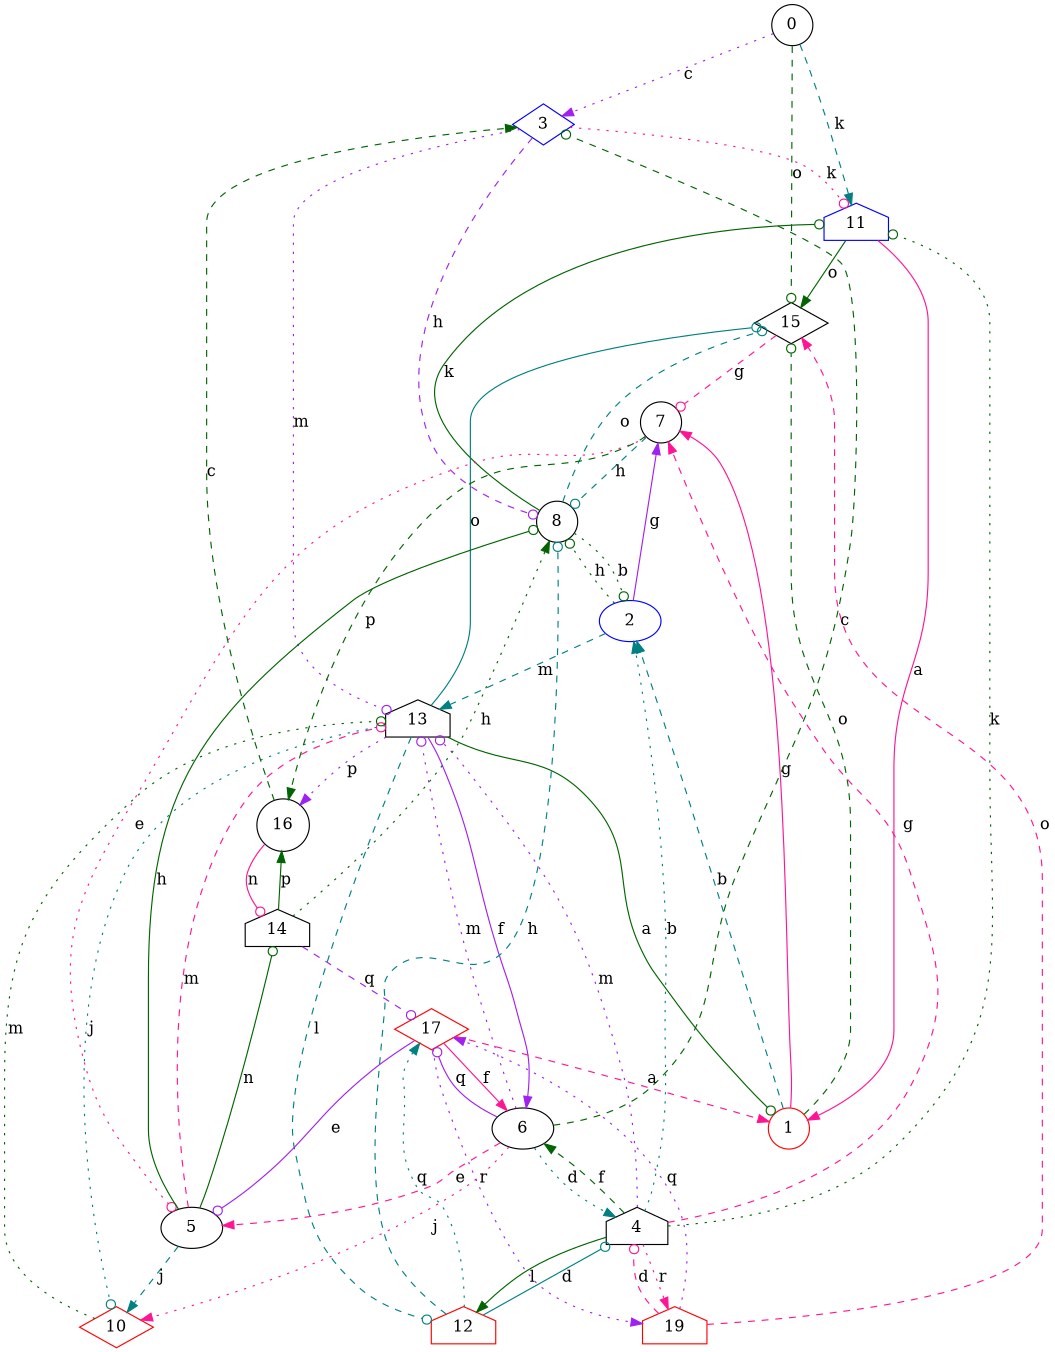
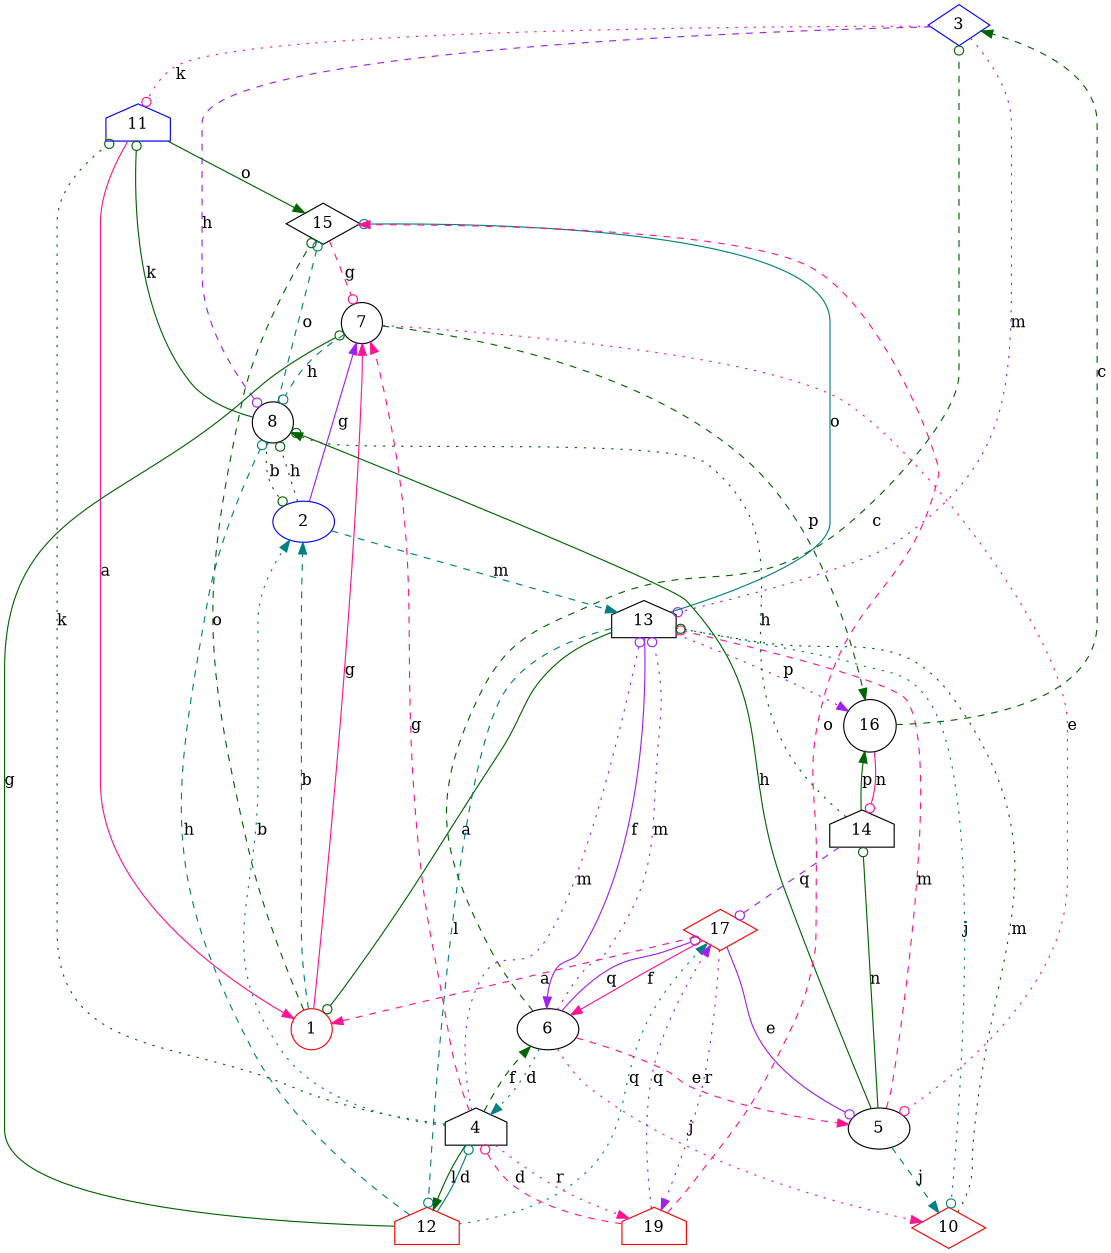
node "0": removed
edge "12" -> "7": added, label "g"
